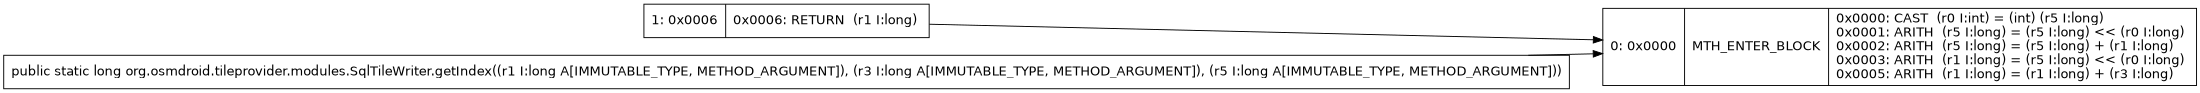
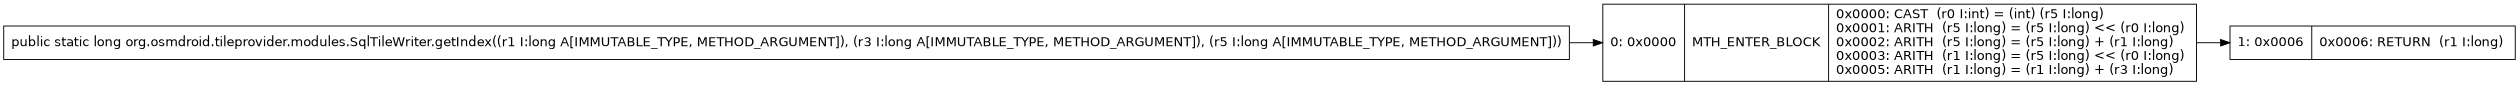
edge "1: 0x0006" -> "0: 0x0000": reversed
